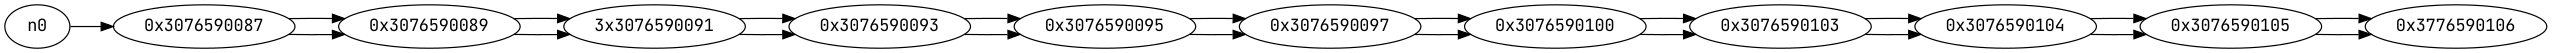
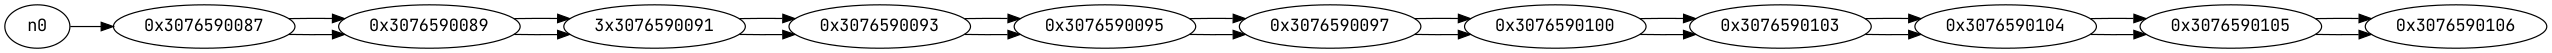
node "0x3776590106": label "0x3776590106" -> "0x3076590106"
